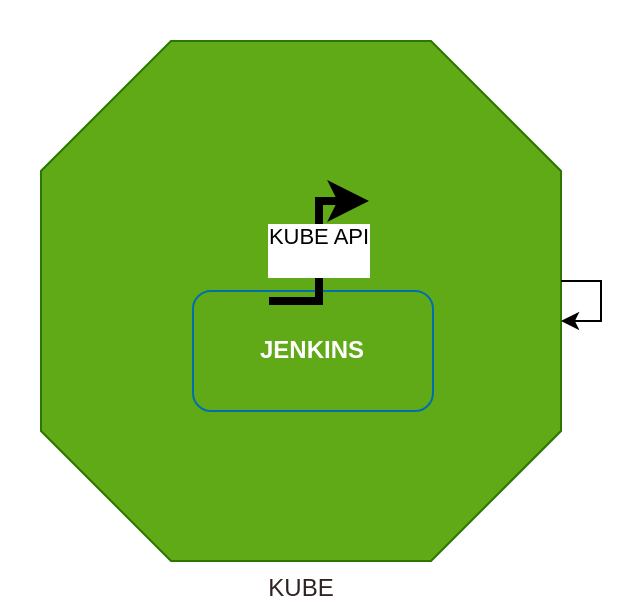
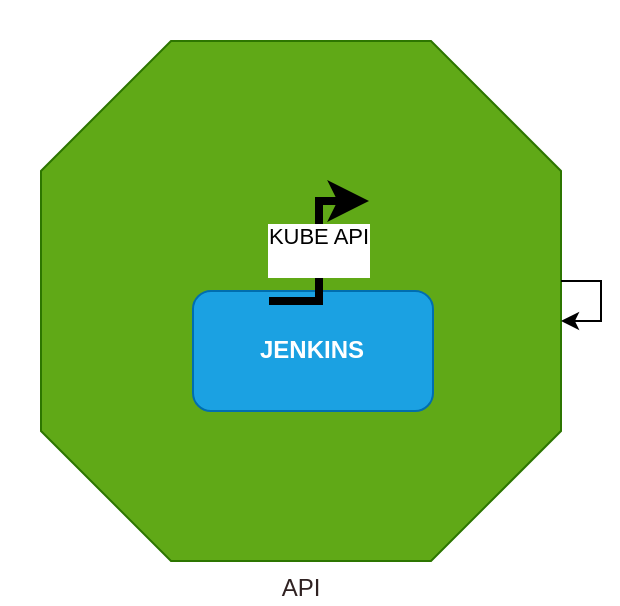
node "JENKINS": fillcolor #60a917 -> #1ba1e2
node "KUBE": label "KUBE" -> "API"
